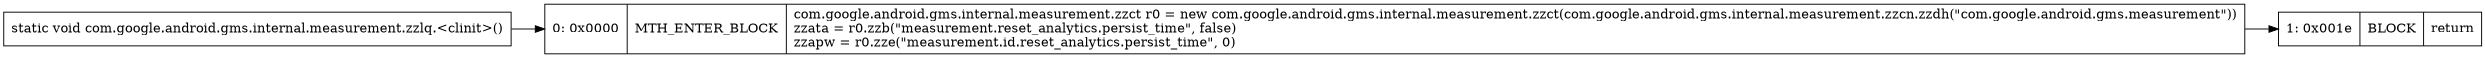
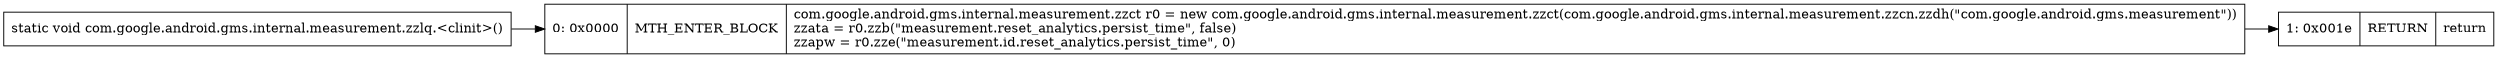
node "1: 0x001e": text "BLOCK" -> "RETURN"
